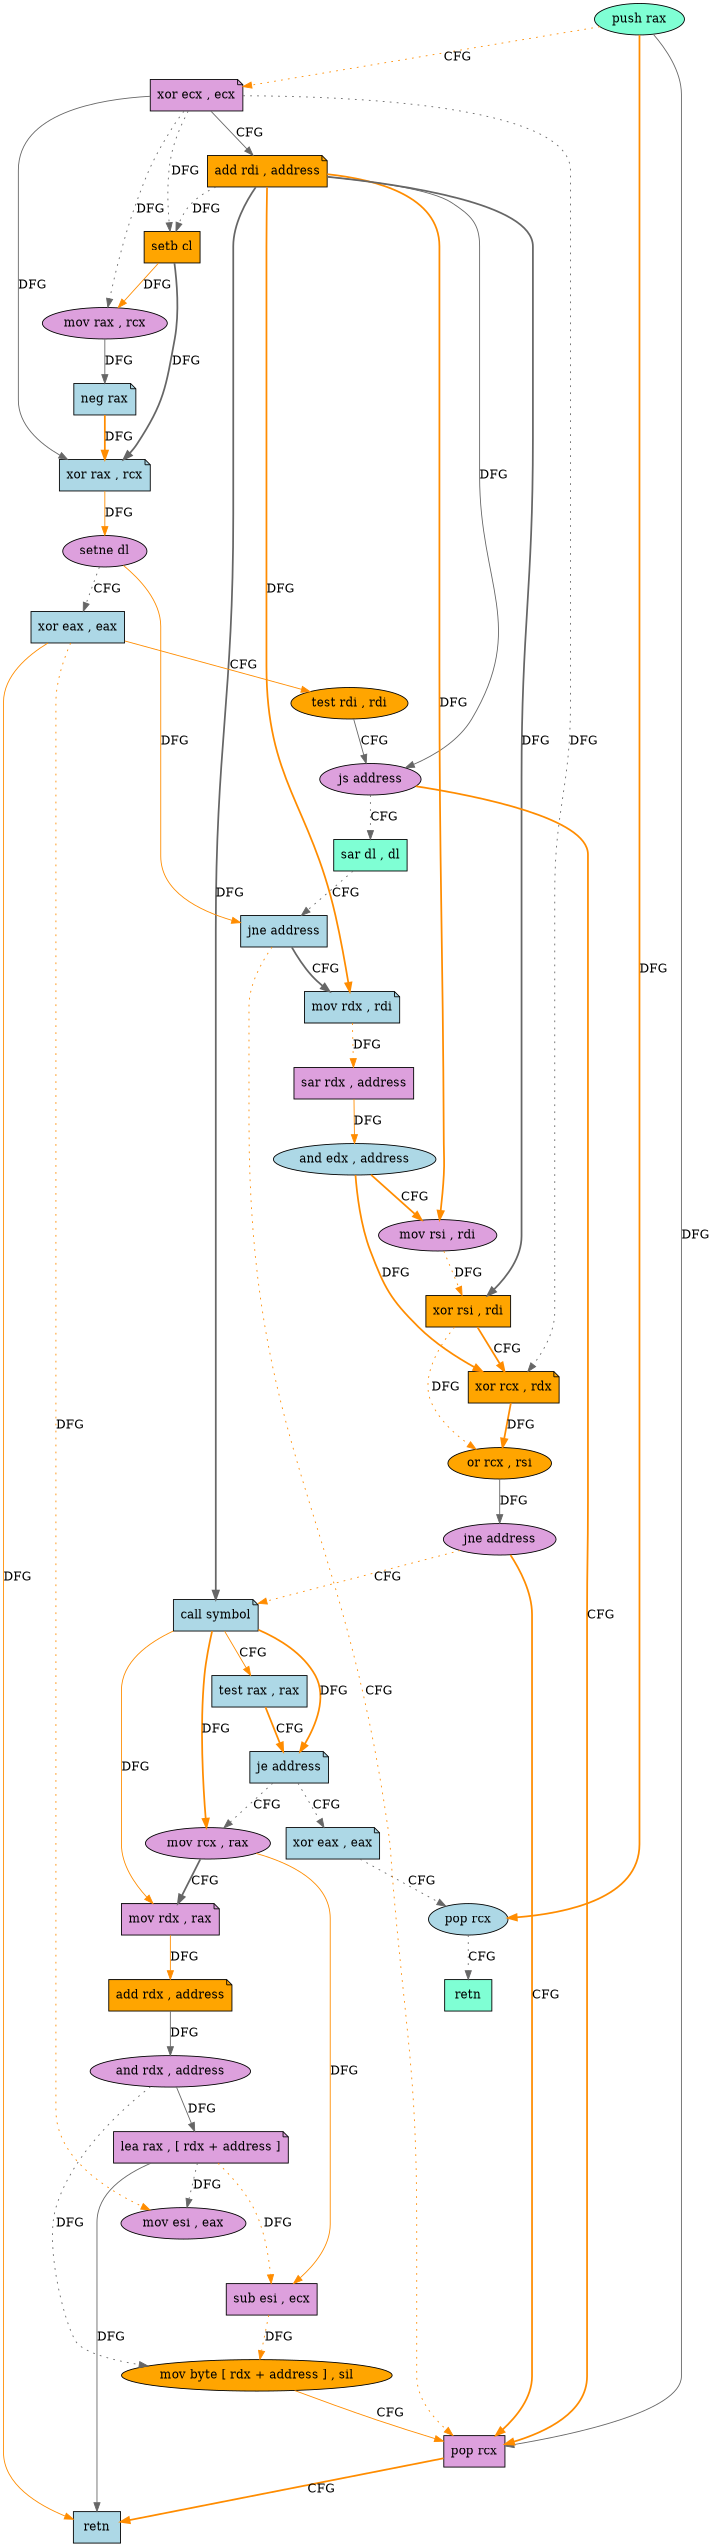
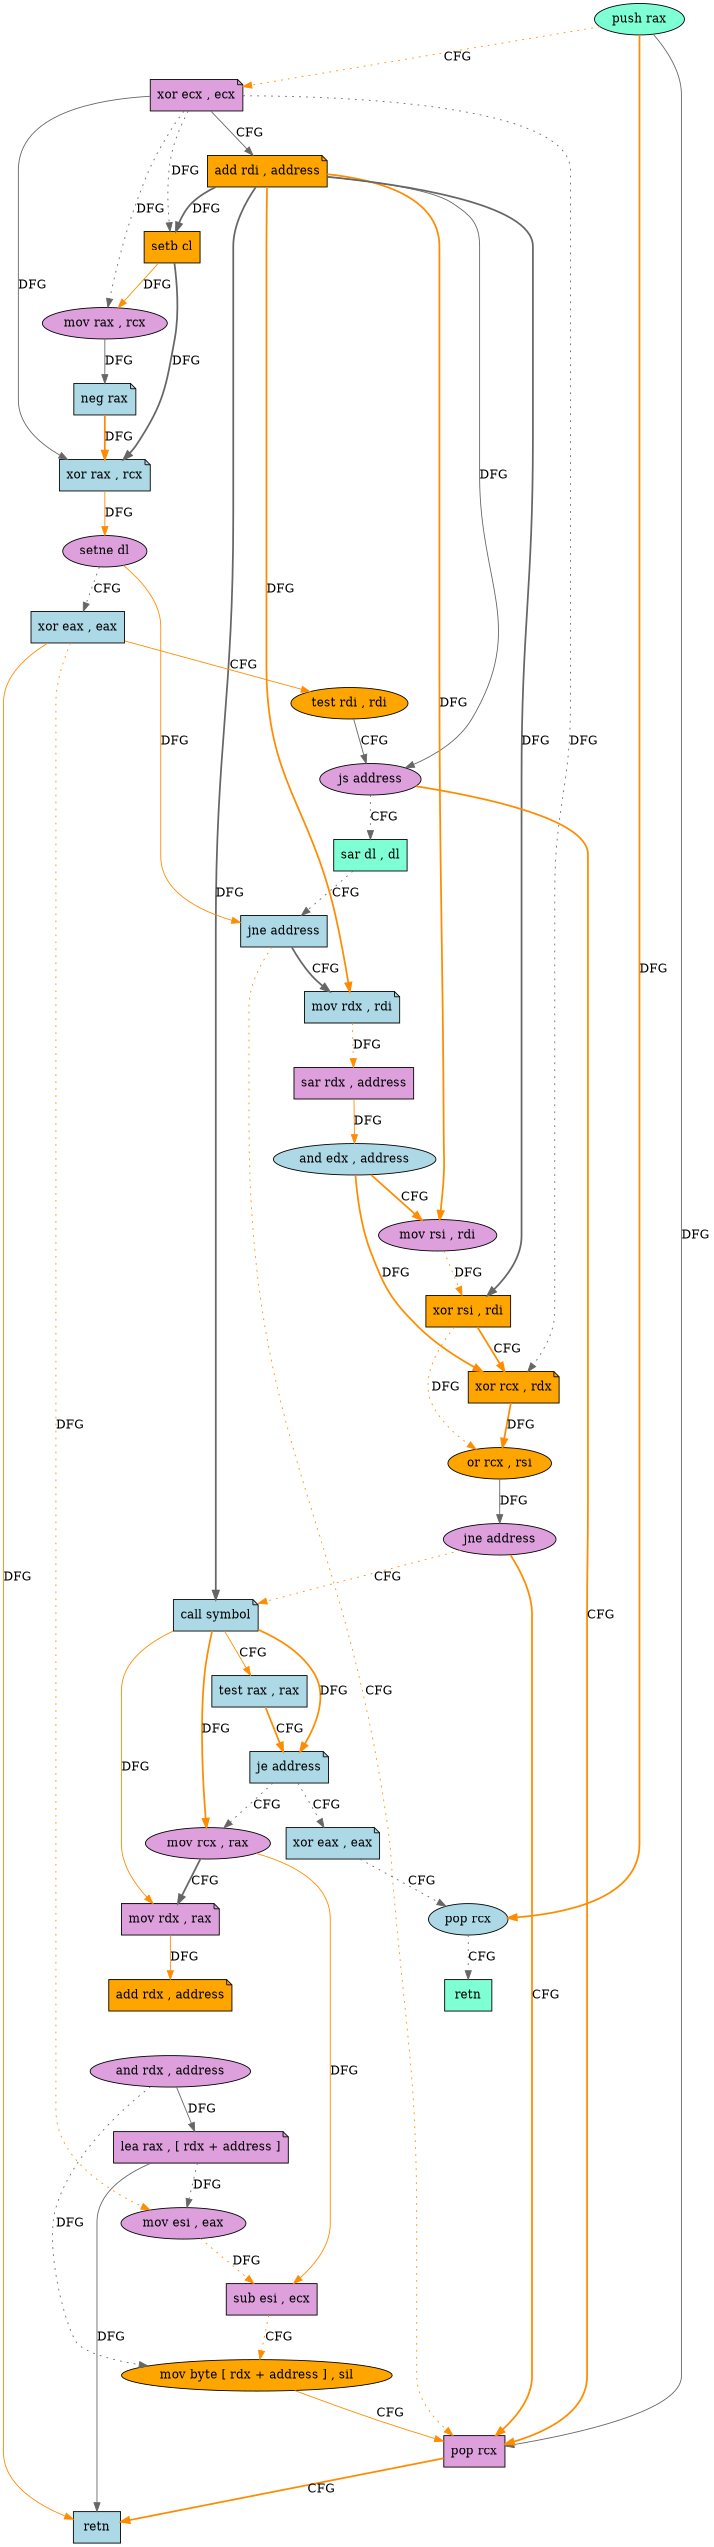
edge "add rdi , address" -> "setb cl": style dotted -> bold
edge "add rdx , address" -> "and rdx , address": removed, label "DFG"
edge "lea rax , [ rdx + address ]" -> "sub esi , ecx": now "mov esi , eax" -> "sub esi , ecx"
edge "sub esi , ecx" -> "mov byte [ rdx + address ] , sil": label "DFG" -> "CFG"
